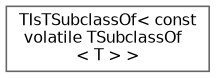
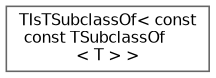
node "TIsTSubclassOf< const volatile TSubclassOf < T > >": label "TIsTSubclassOf< const volatile TSubclassOf < T > >" -> "TIsTSubclassOf< const const TSubclassOf < T > >"
